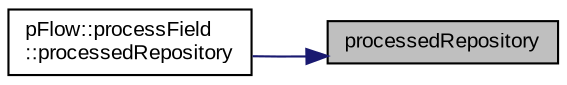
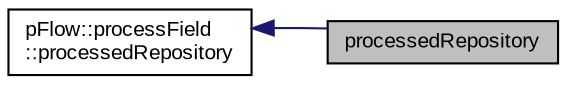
edge "pFlow::processField ::processedRepository" -> "processedRepository": reversed
